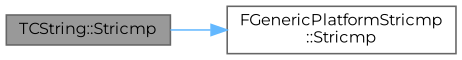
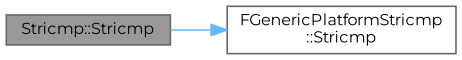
node "TCString::Stricmp": label "TCString::Stricmp" -> "Stricmp::Stricmp"
